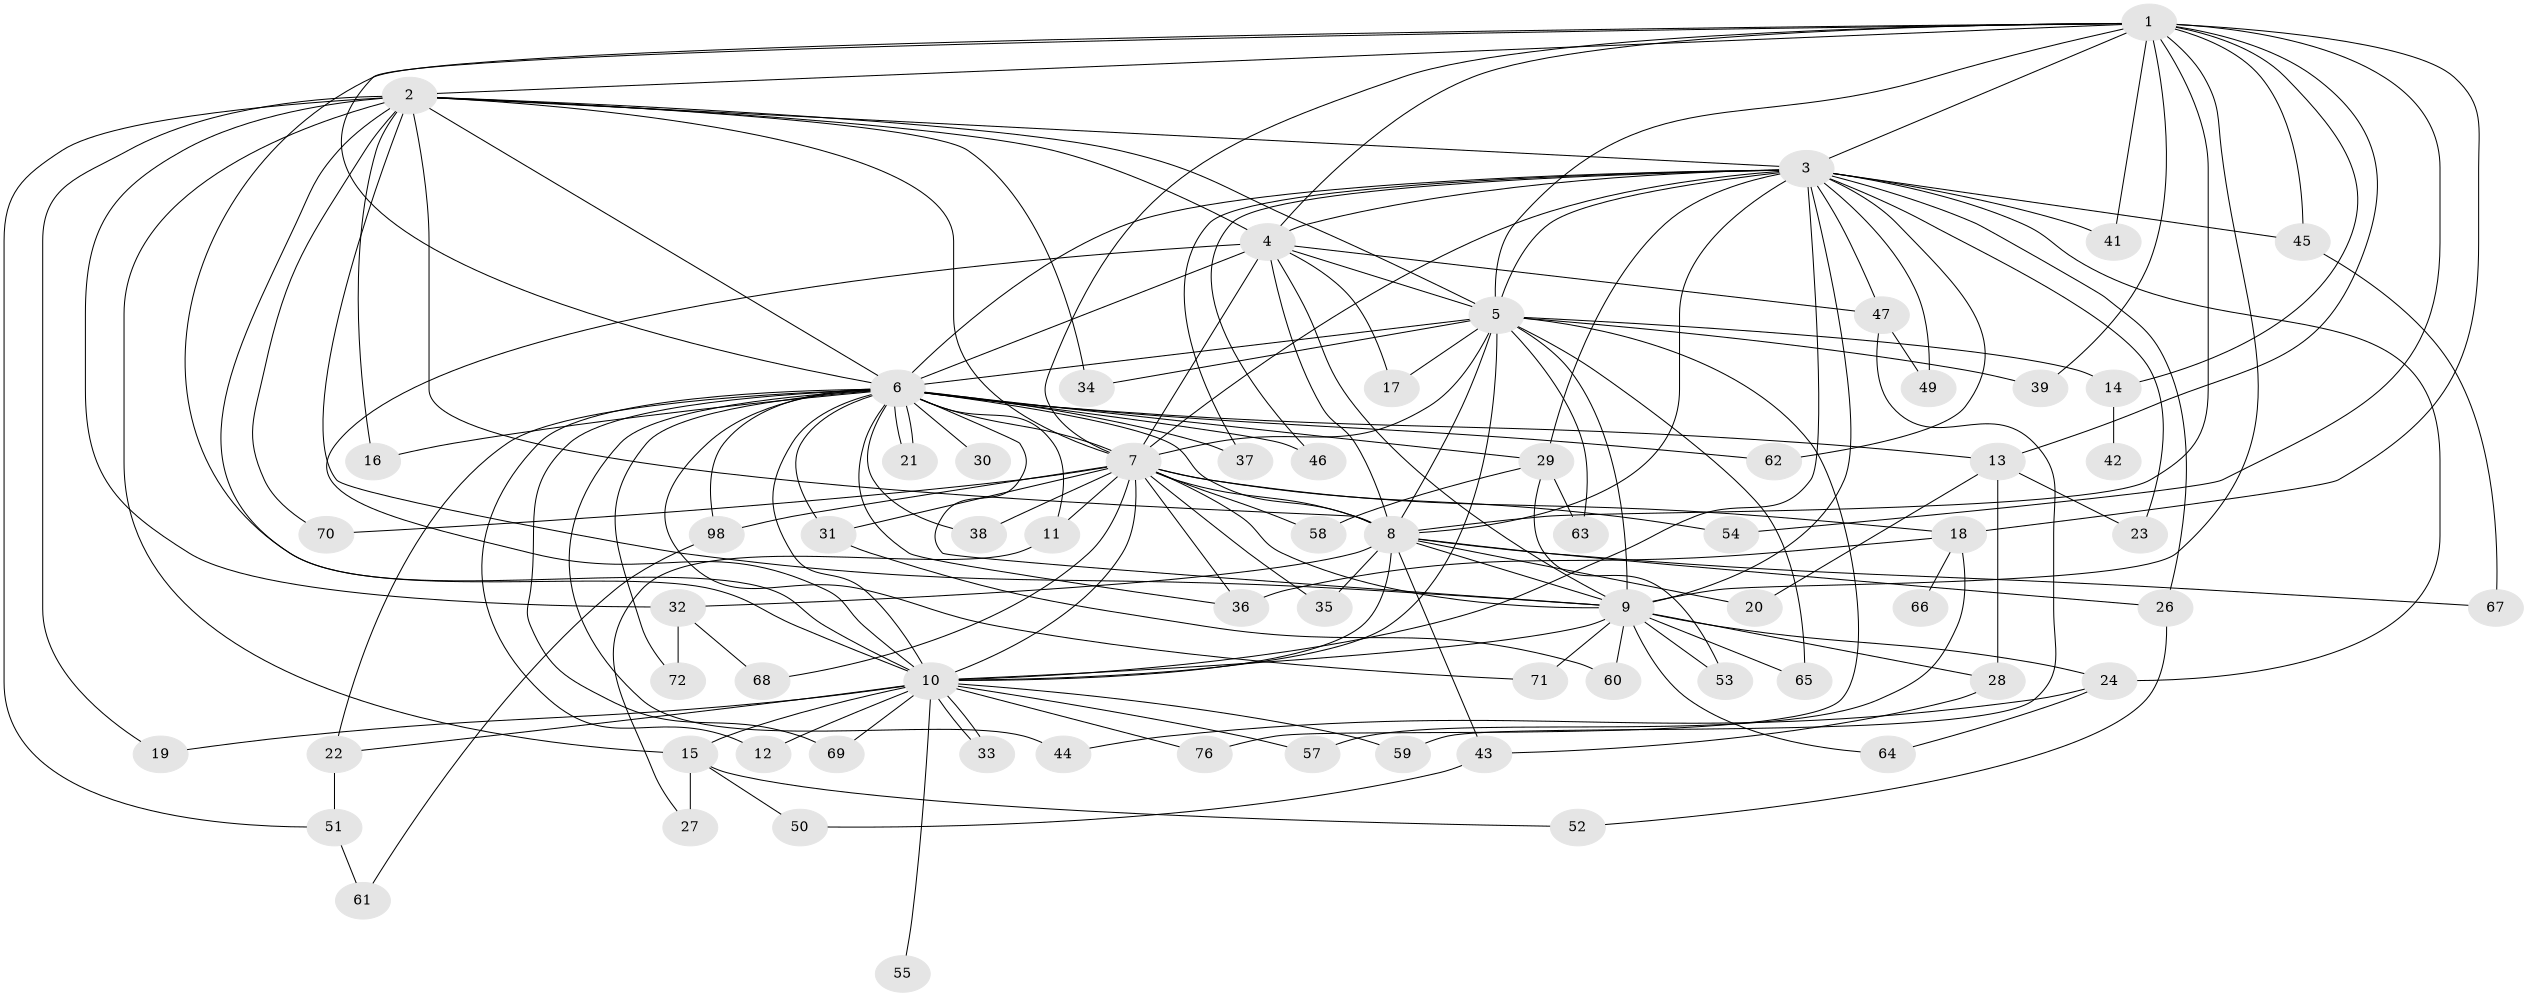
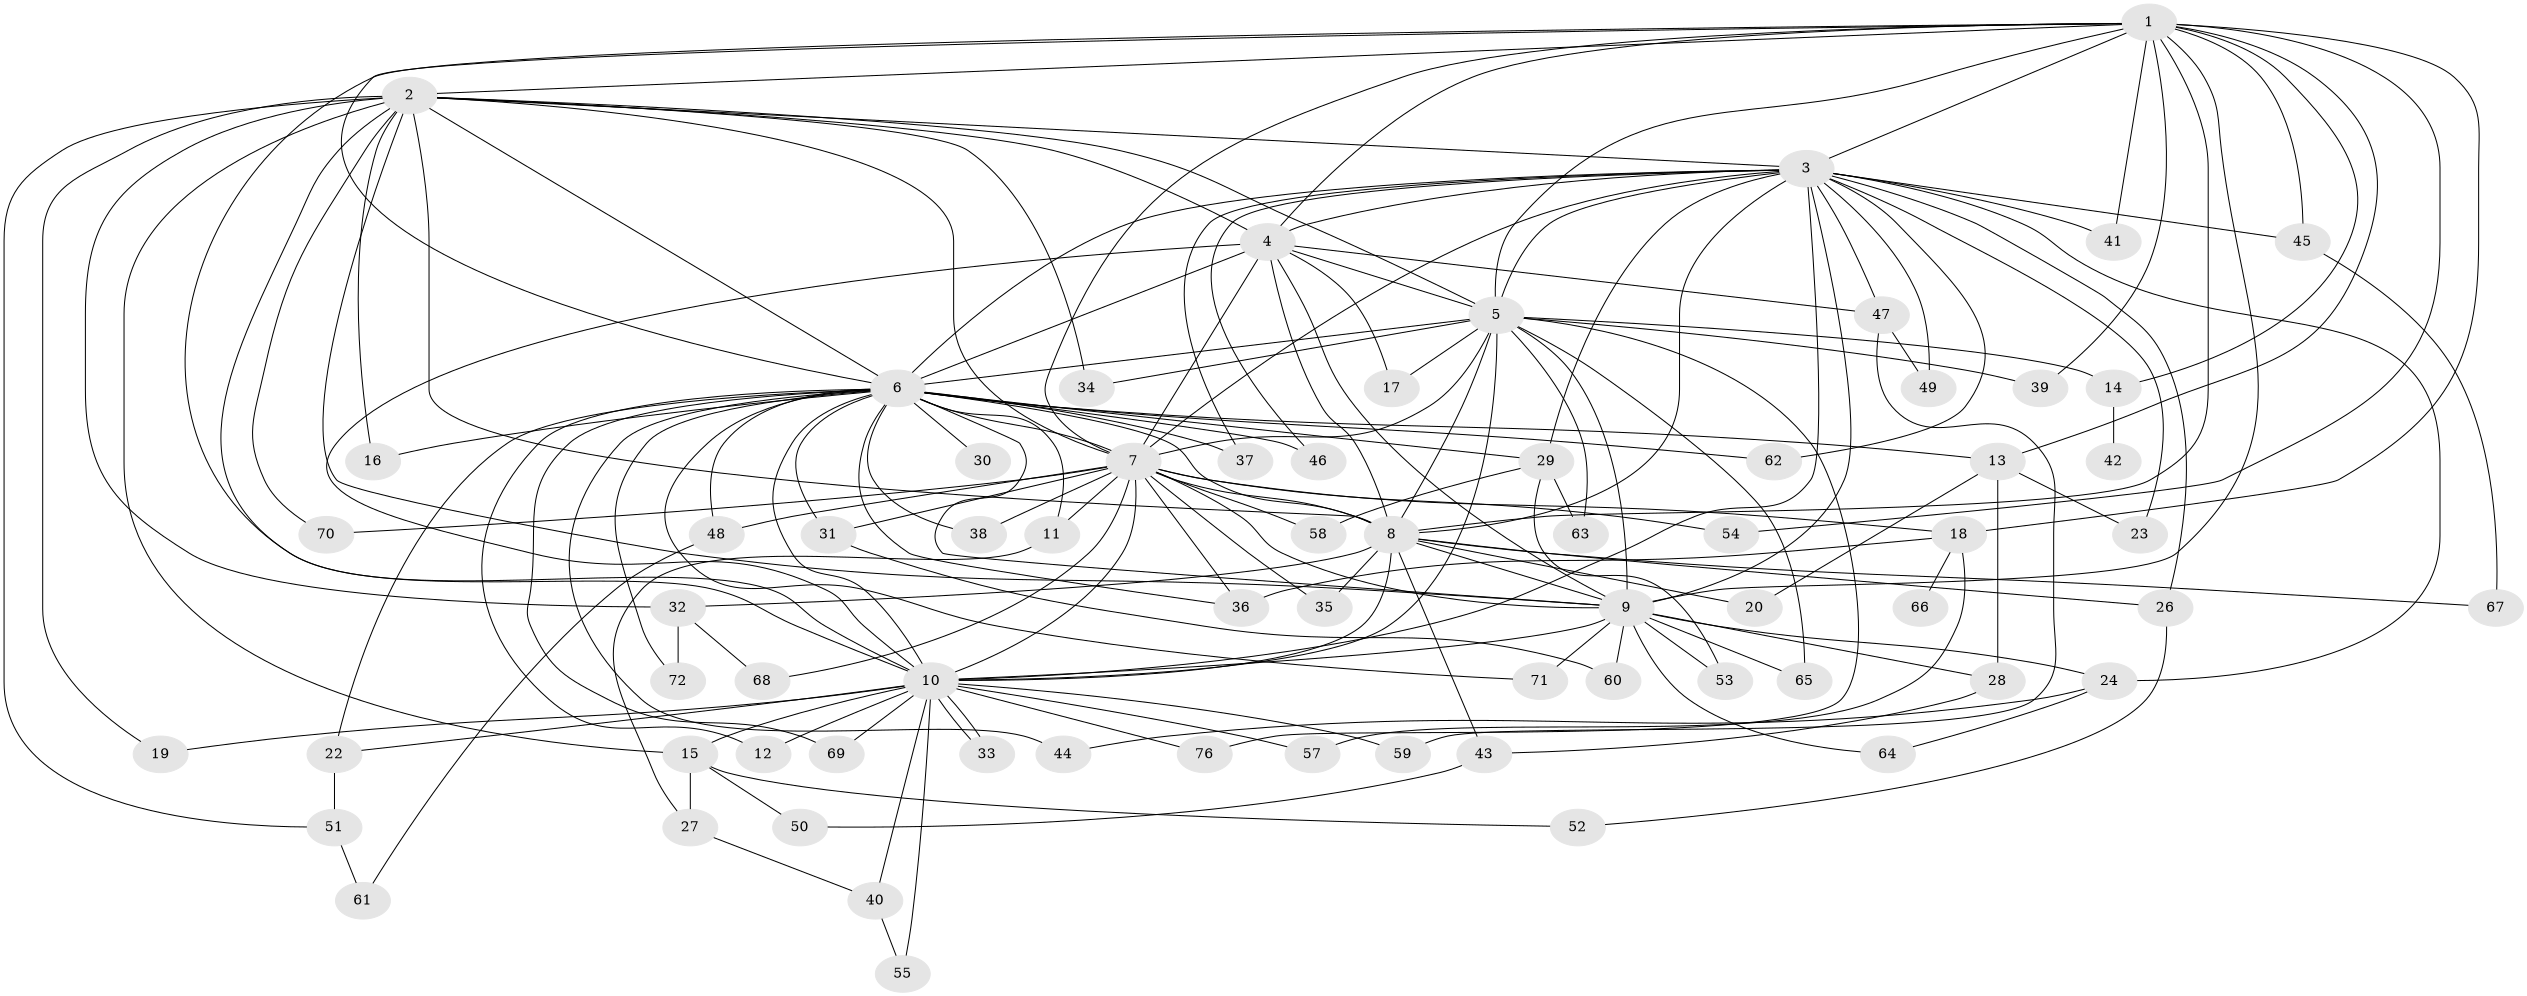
node "21": removed
node "98": label "98" -> "48"
node "40": added
